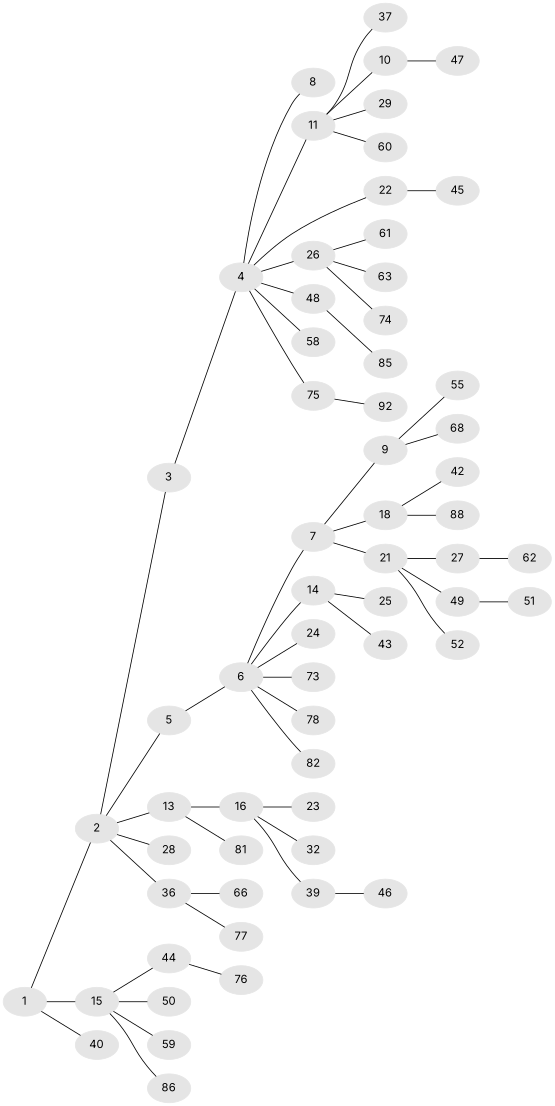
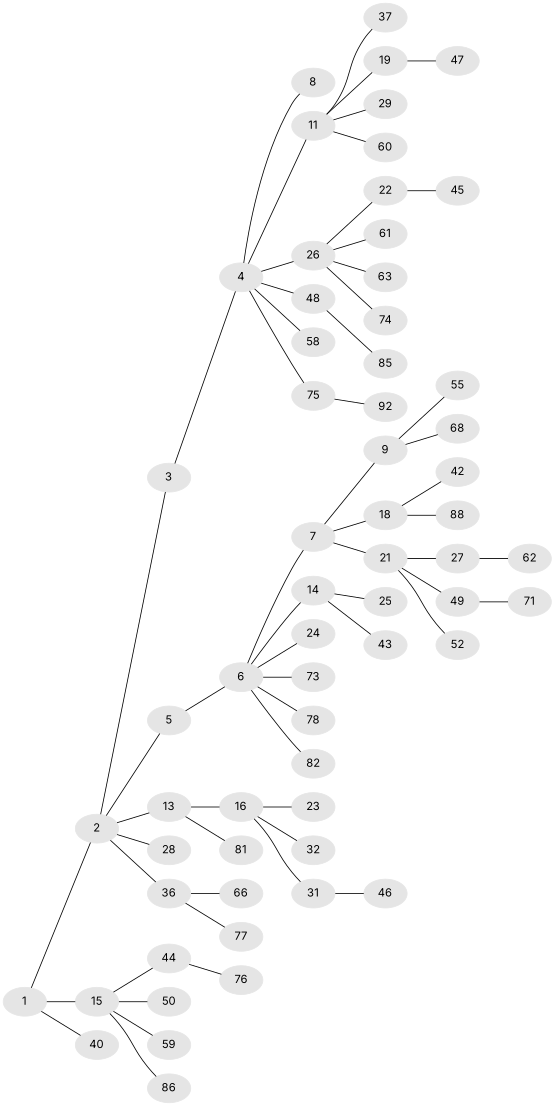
node "10": label "10" -> "19"
edge "22" -- "4": now "22" -- "26"
node "51": label "51" -> "71"
node "39": label "39" -> "31"
